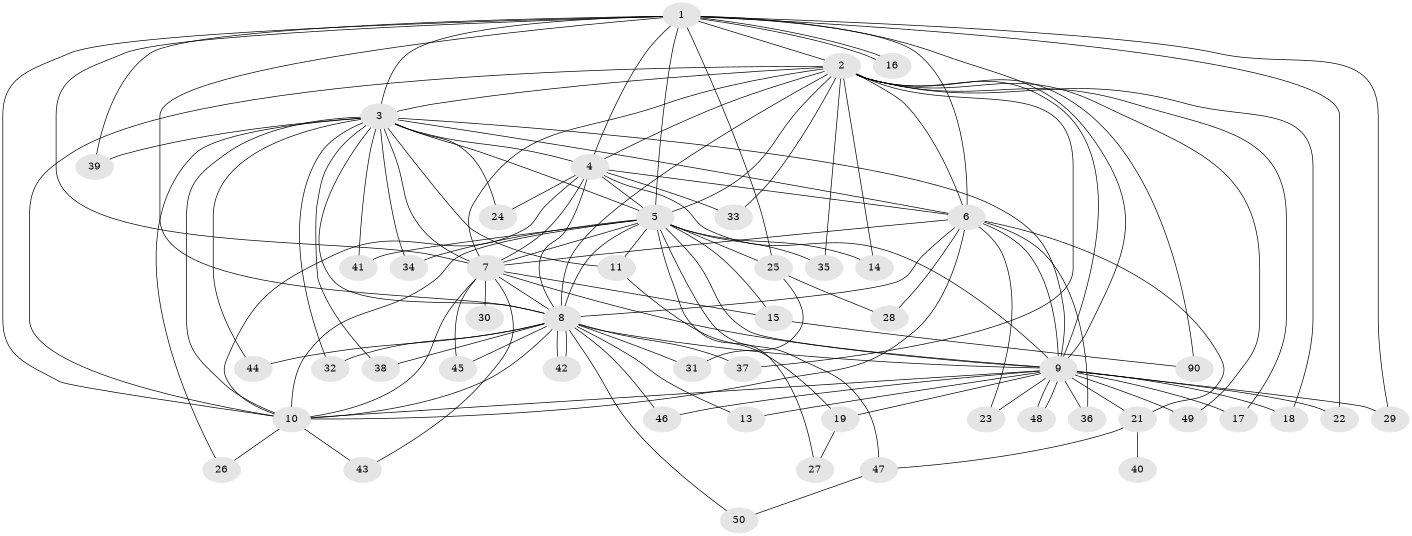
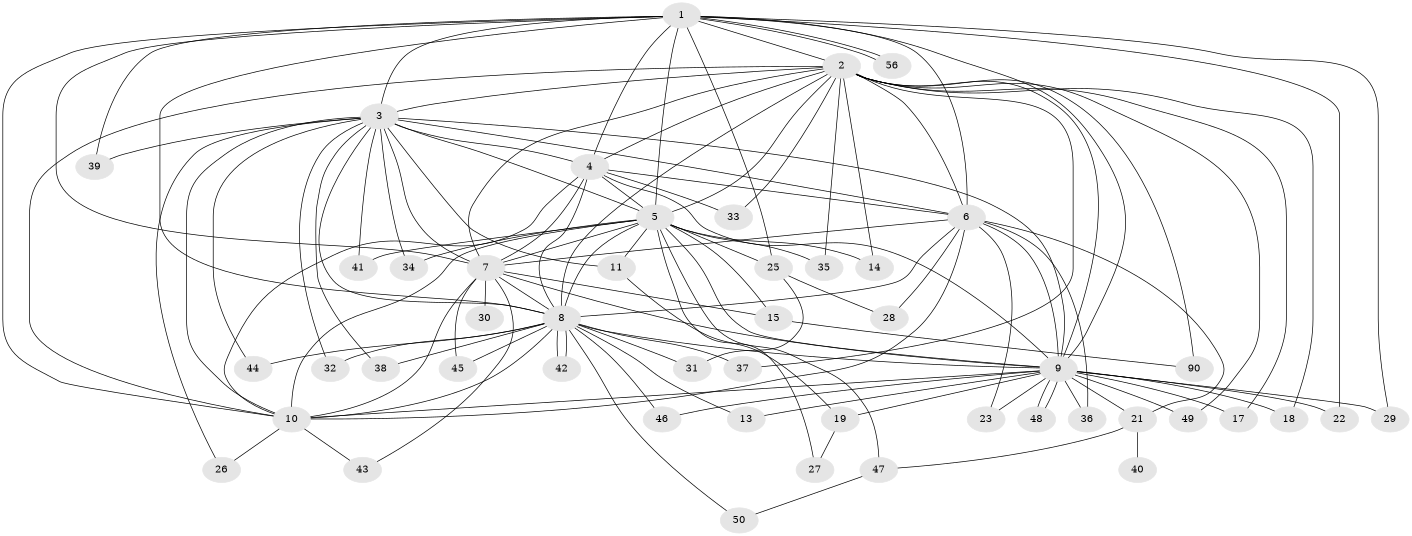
node "16": label "16" -> "56"
node "24": removed
